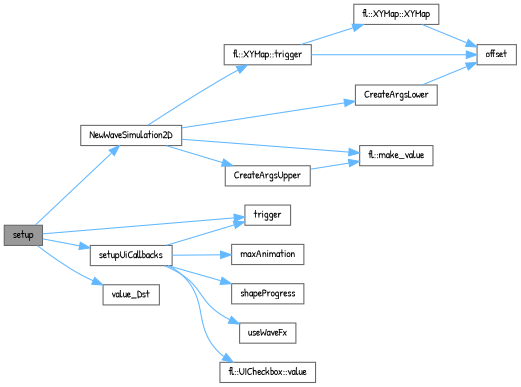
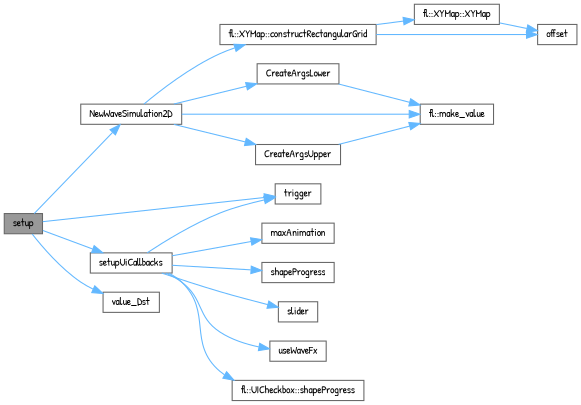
node "fl::XYMap::trigger": label "fl::XYMap::trigger" -> "fl::XYMap::constructRectangularGrid"
edge "CreateArgsLower" -> "offset": now "CreateArgsLower" -> "fl::make_value"
node "slider": added
node "fl::UICheckbox::value": label "fl::UICheckbox::value" -> "fl::UICheckbox::shapeProgress"
